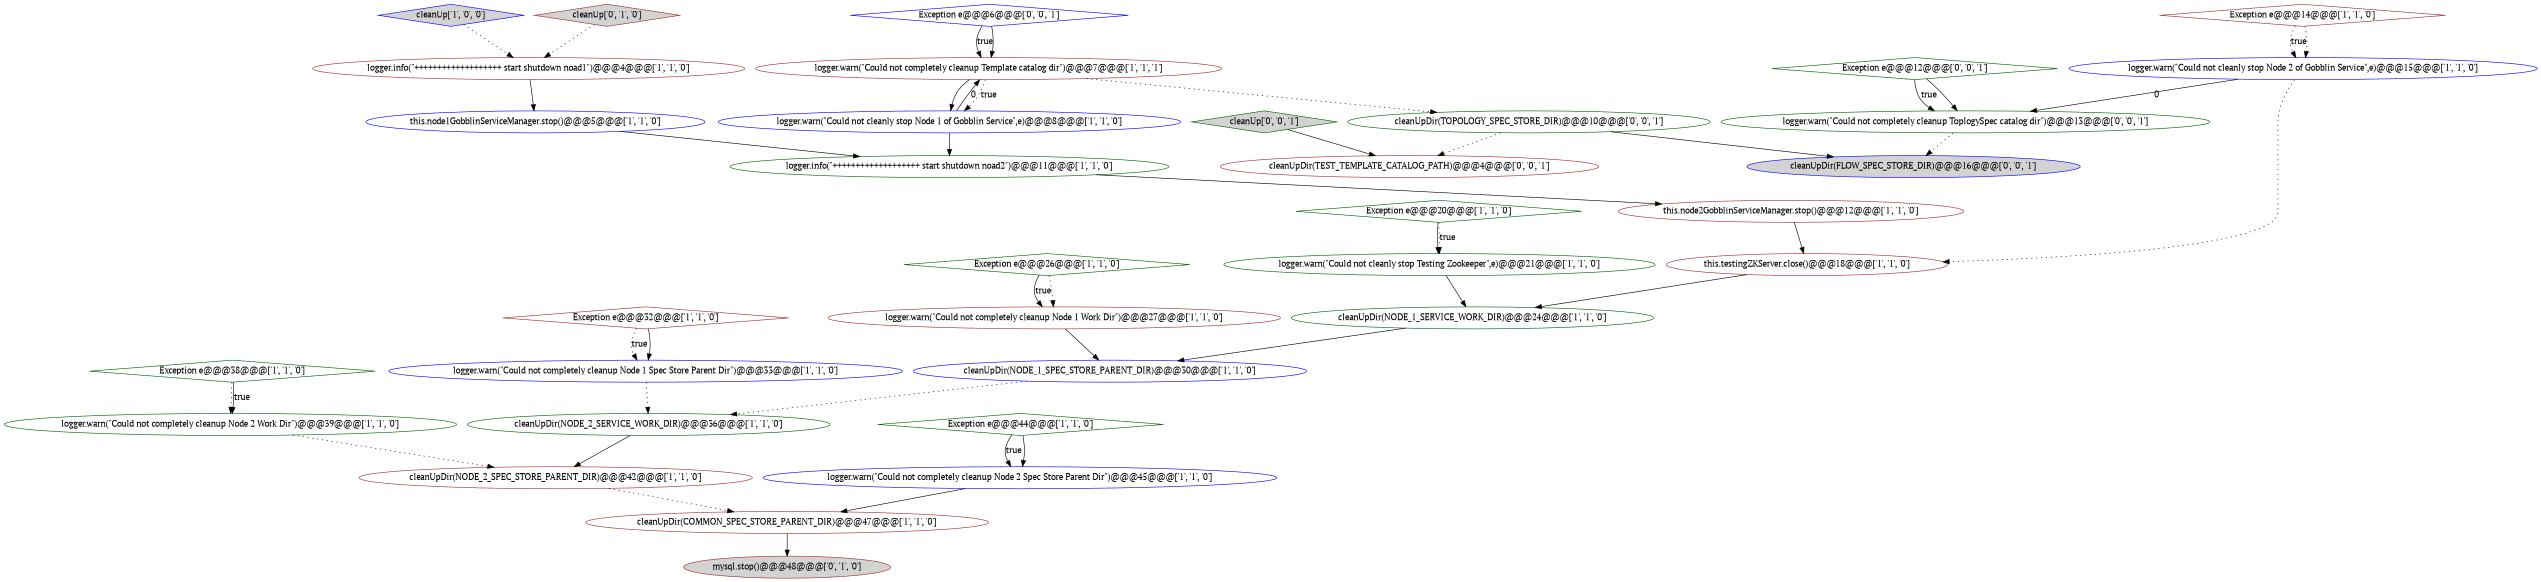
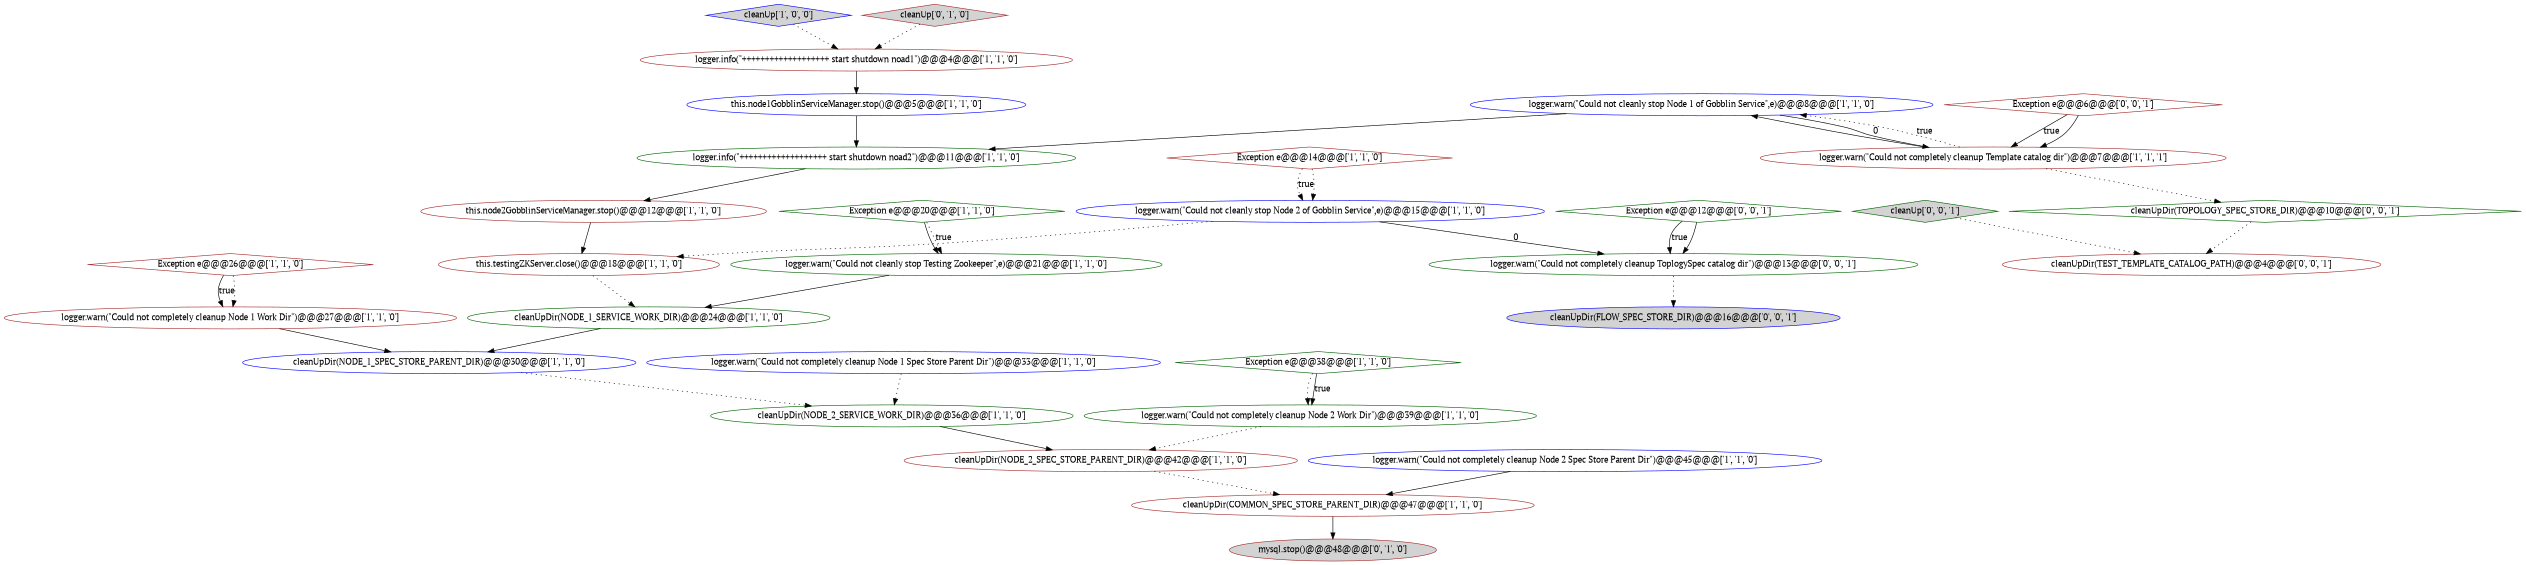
node "Exception e@@@6@@@['0', '0', '1']": color blue -> brown
node "cleanUpDir(TOPOLOGY_SPEC_STORE_DIR)@@@10@@@['0', '0', '1']": shape ellipse -> diamond
edge "cleanUp['0', '0', '1']" -> "cleanUpDir(TEST_TEMPLATE_CATALOG_PATH)@@@4@@@['0', '0', '1']": style solid -> dotted
edge "cleanUpDir(TOPOLOGY_SPEC_STORE_DIR)@@@10@@@['0', '0', '1']" -> "cleanUpDir(FLOW_SPEC_STORE_DIR)@@@16@@@['0', '0', '1']": removed
node "Exception e@@@26@@@['1', '1', '0']": color darkgreen -> brown
edge "this.testingZKServer.close()@@@18@@@['1', '1', '0']" -> "cleanUpDir(NODE_1_SERVICE_WORK_DIR)@@@24@@@['1', '1', '0']": style solid -> dotted
node "Exception e@@@32@@@['1', '1', '0']": removed
node "Exception e@@@44@@@['1', '1', '0']": removed
